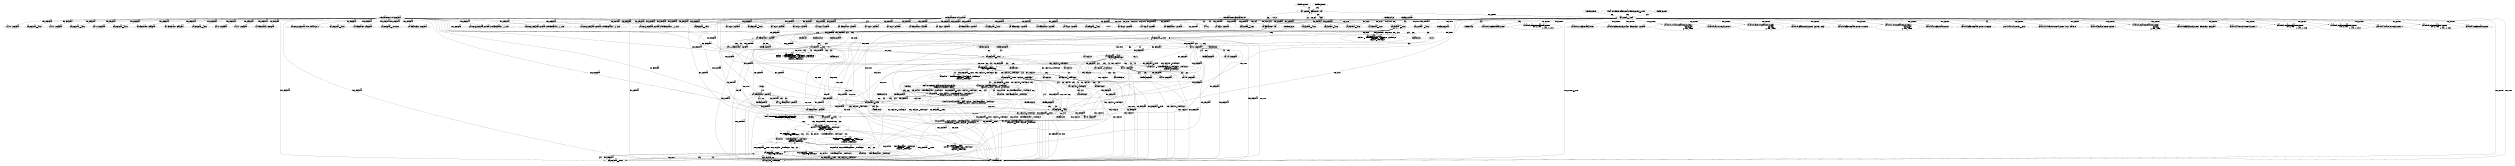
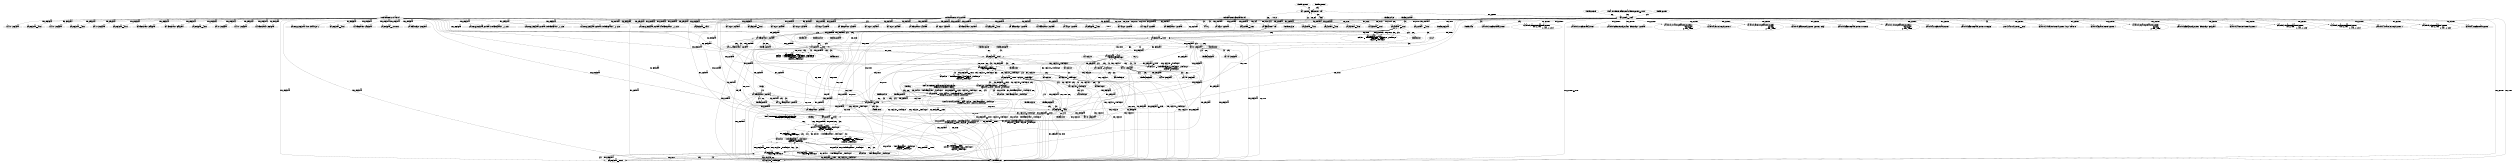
node "(MethodParameterIn,void *pReplyData)": label "(MethodParameterIn,void *pReplyData)" -> "(MethodParameterIn,void *android)"
